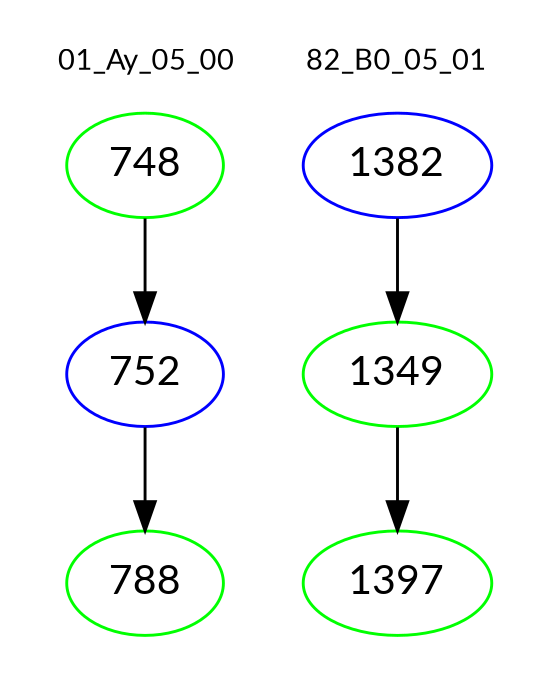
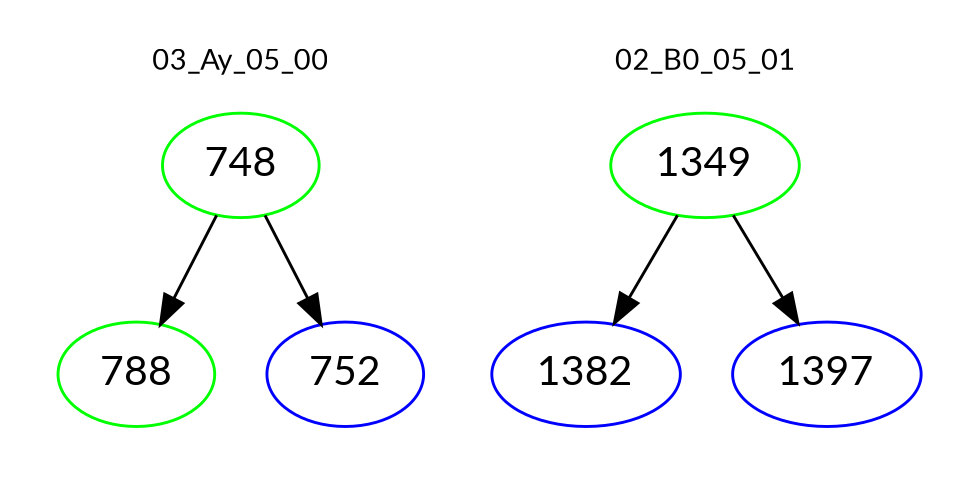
cluster "01_Ay_05_00": label "01_Ay_05_00" -> "03_Ay_05_00"
cluster "82_B0_05_01": label "82_B0_05_01" -> "02_B0_05_01"
edge "1382" -> "1349": reversed
edge "752" -> "788": now "748" -> "788"
node "1397": color green -> blue
